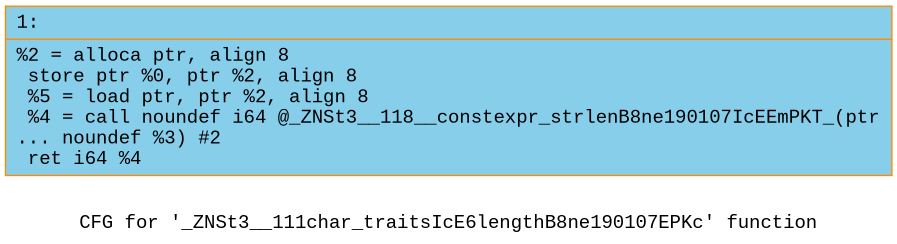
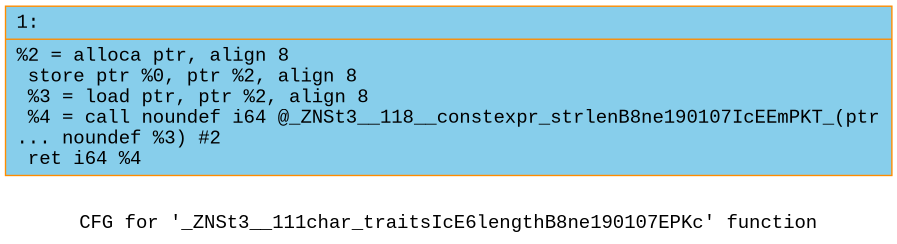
node "1:": text "%5 = load ptr, ptr %2, align 8" -> "%3 = load ptr, ptr %2, align 8"
